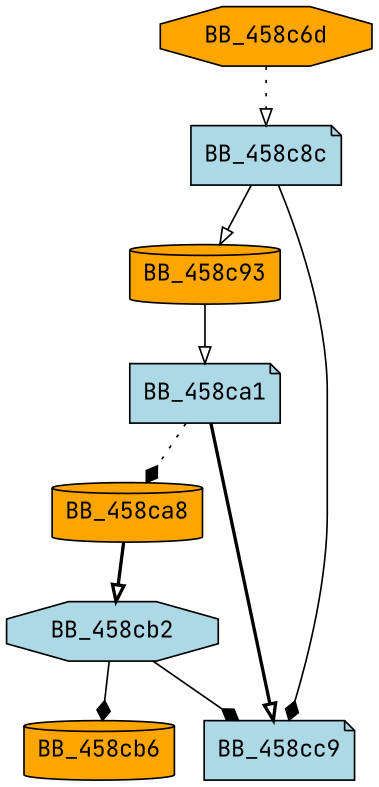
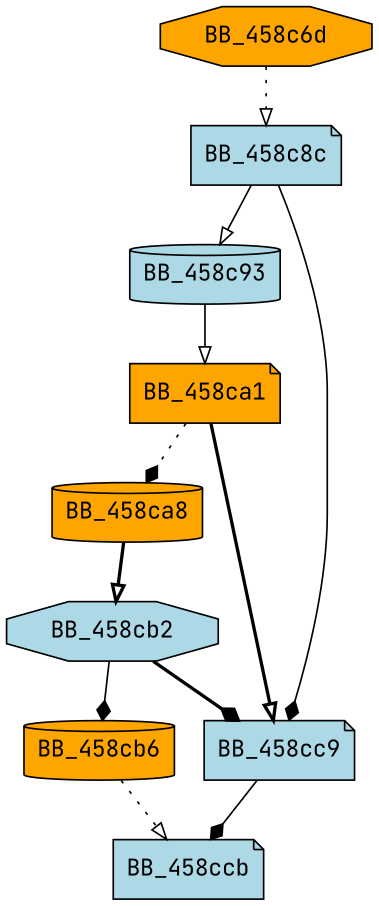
node "BB_458c93": fillcolor orange -> lightblue
node "BB_458ca1": fillcolor lightblue -> orange
edge "BB_458cb2" -> "BB_458cc9": style solid -> bold
node "BB_458ccb": added
